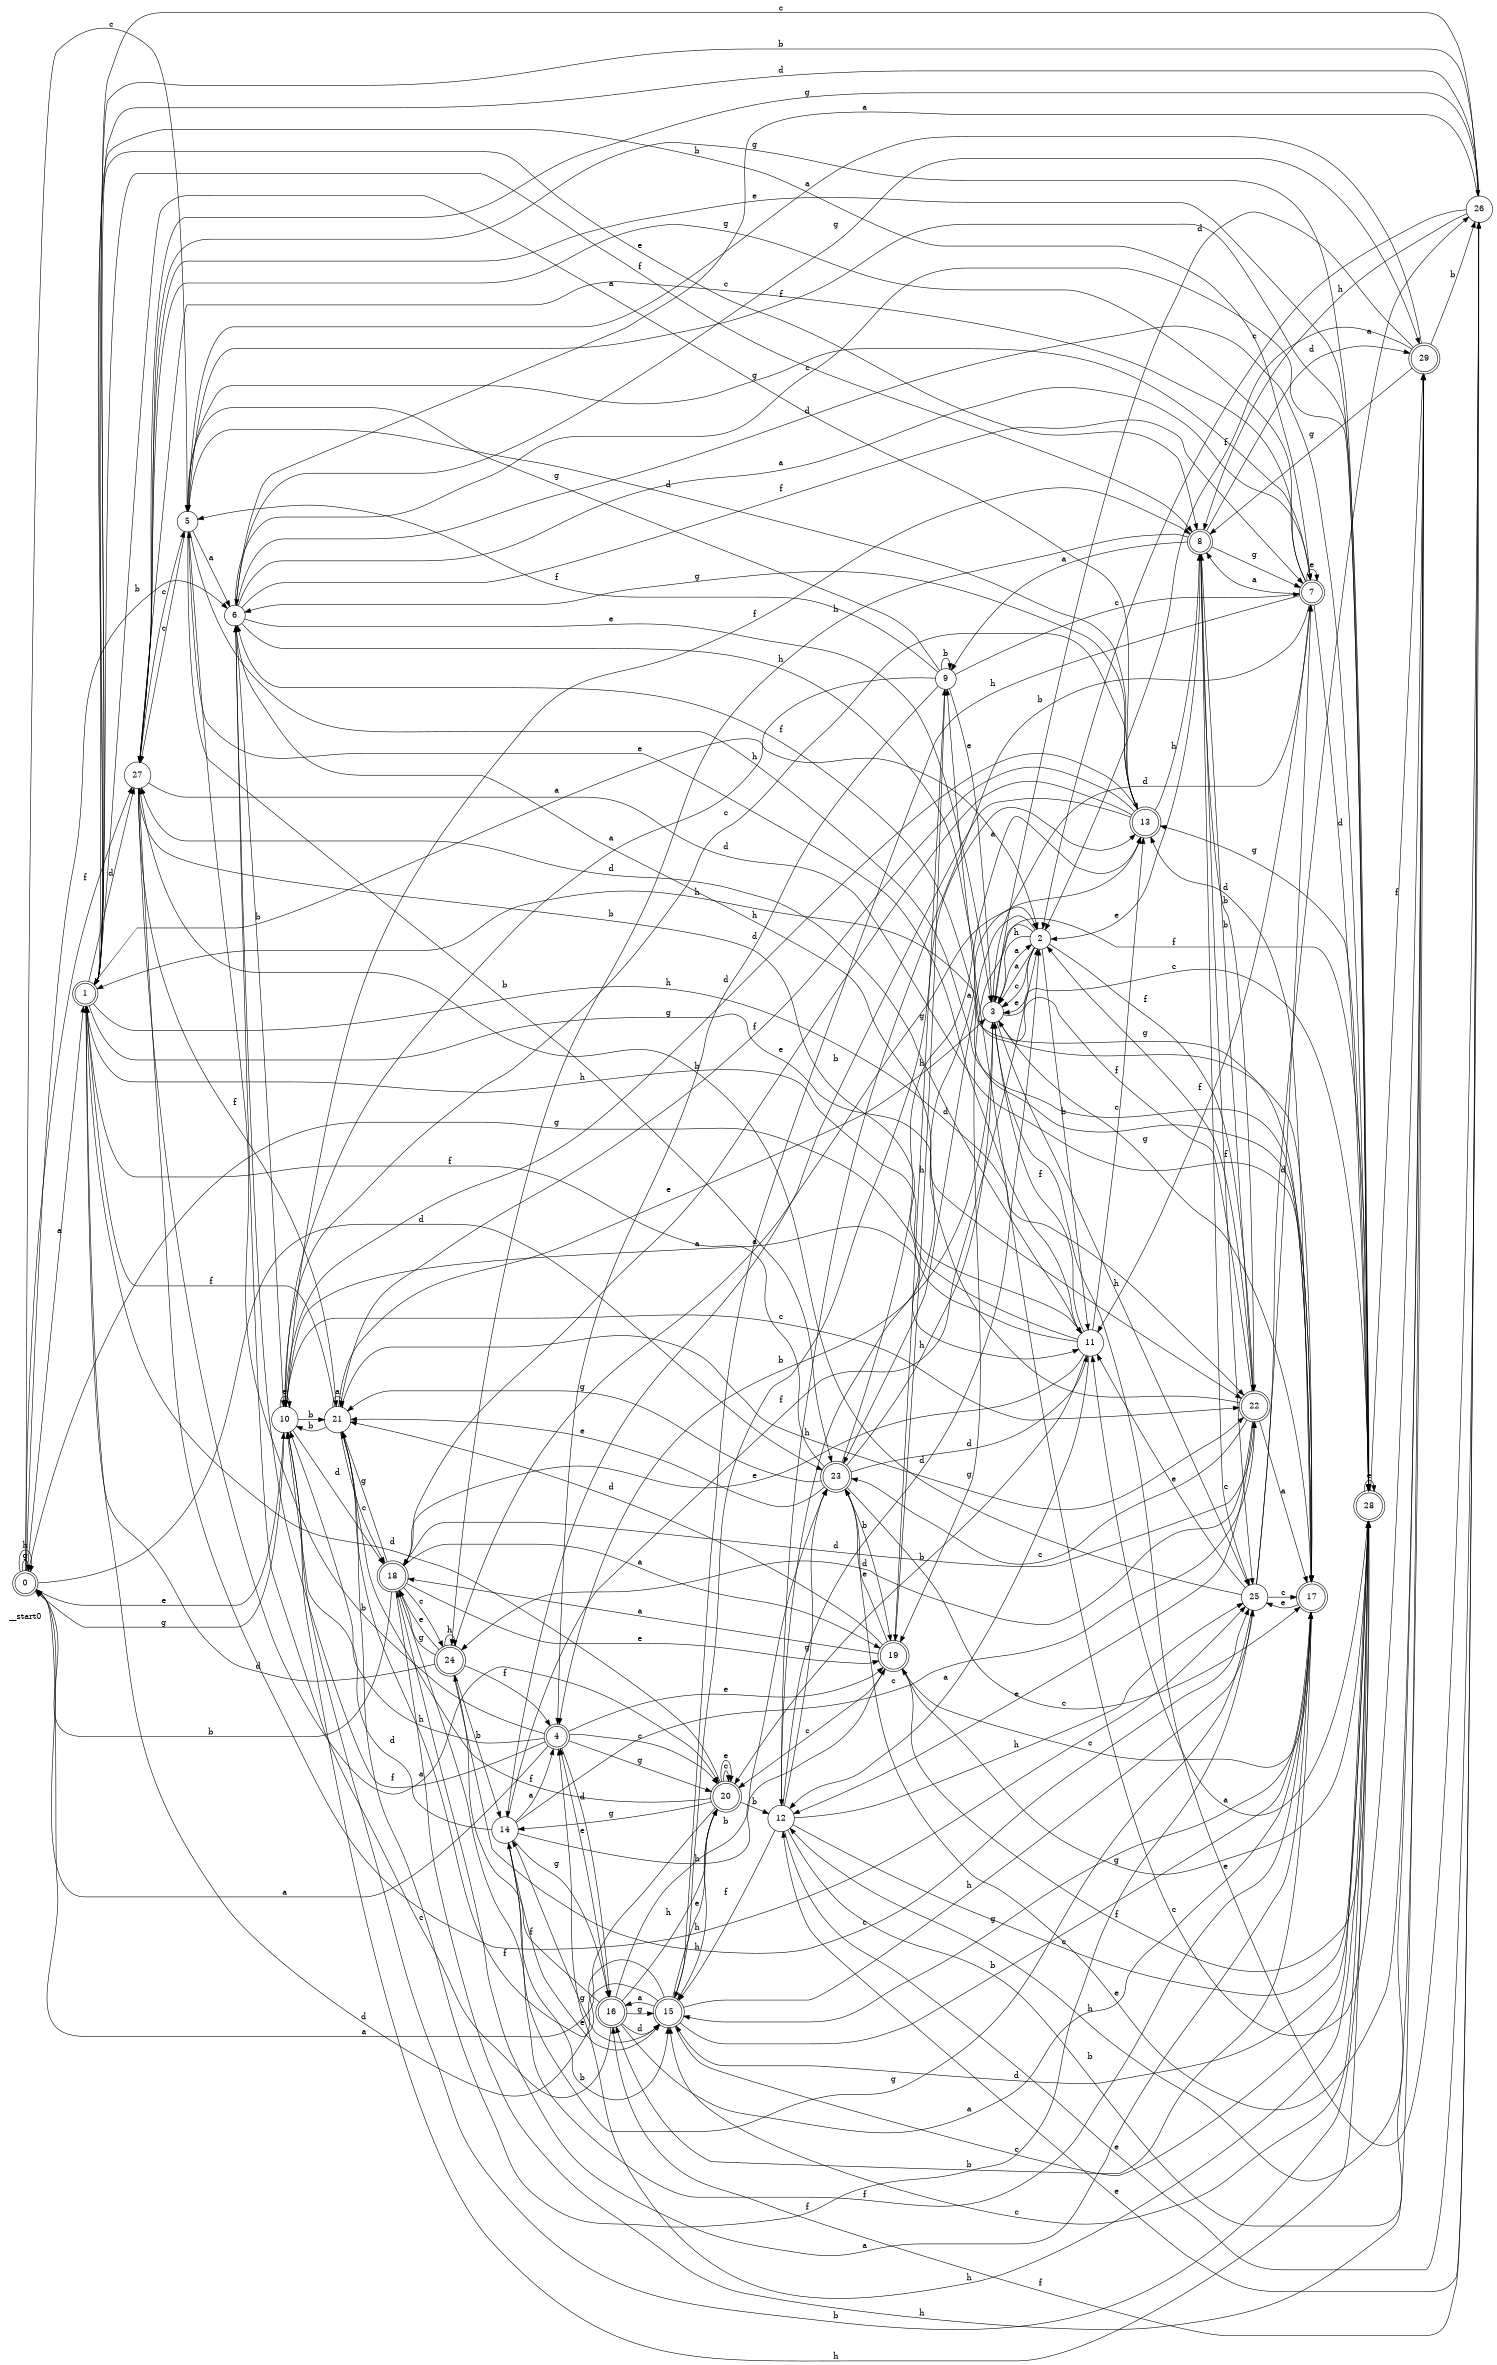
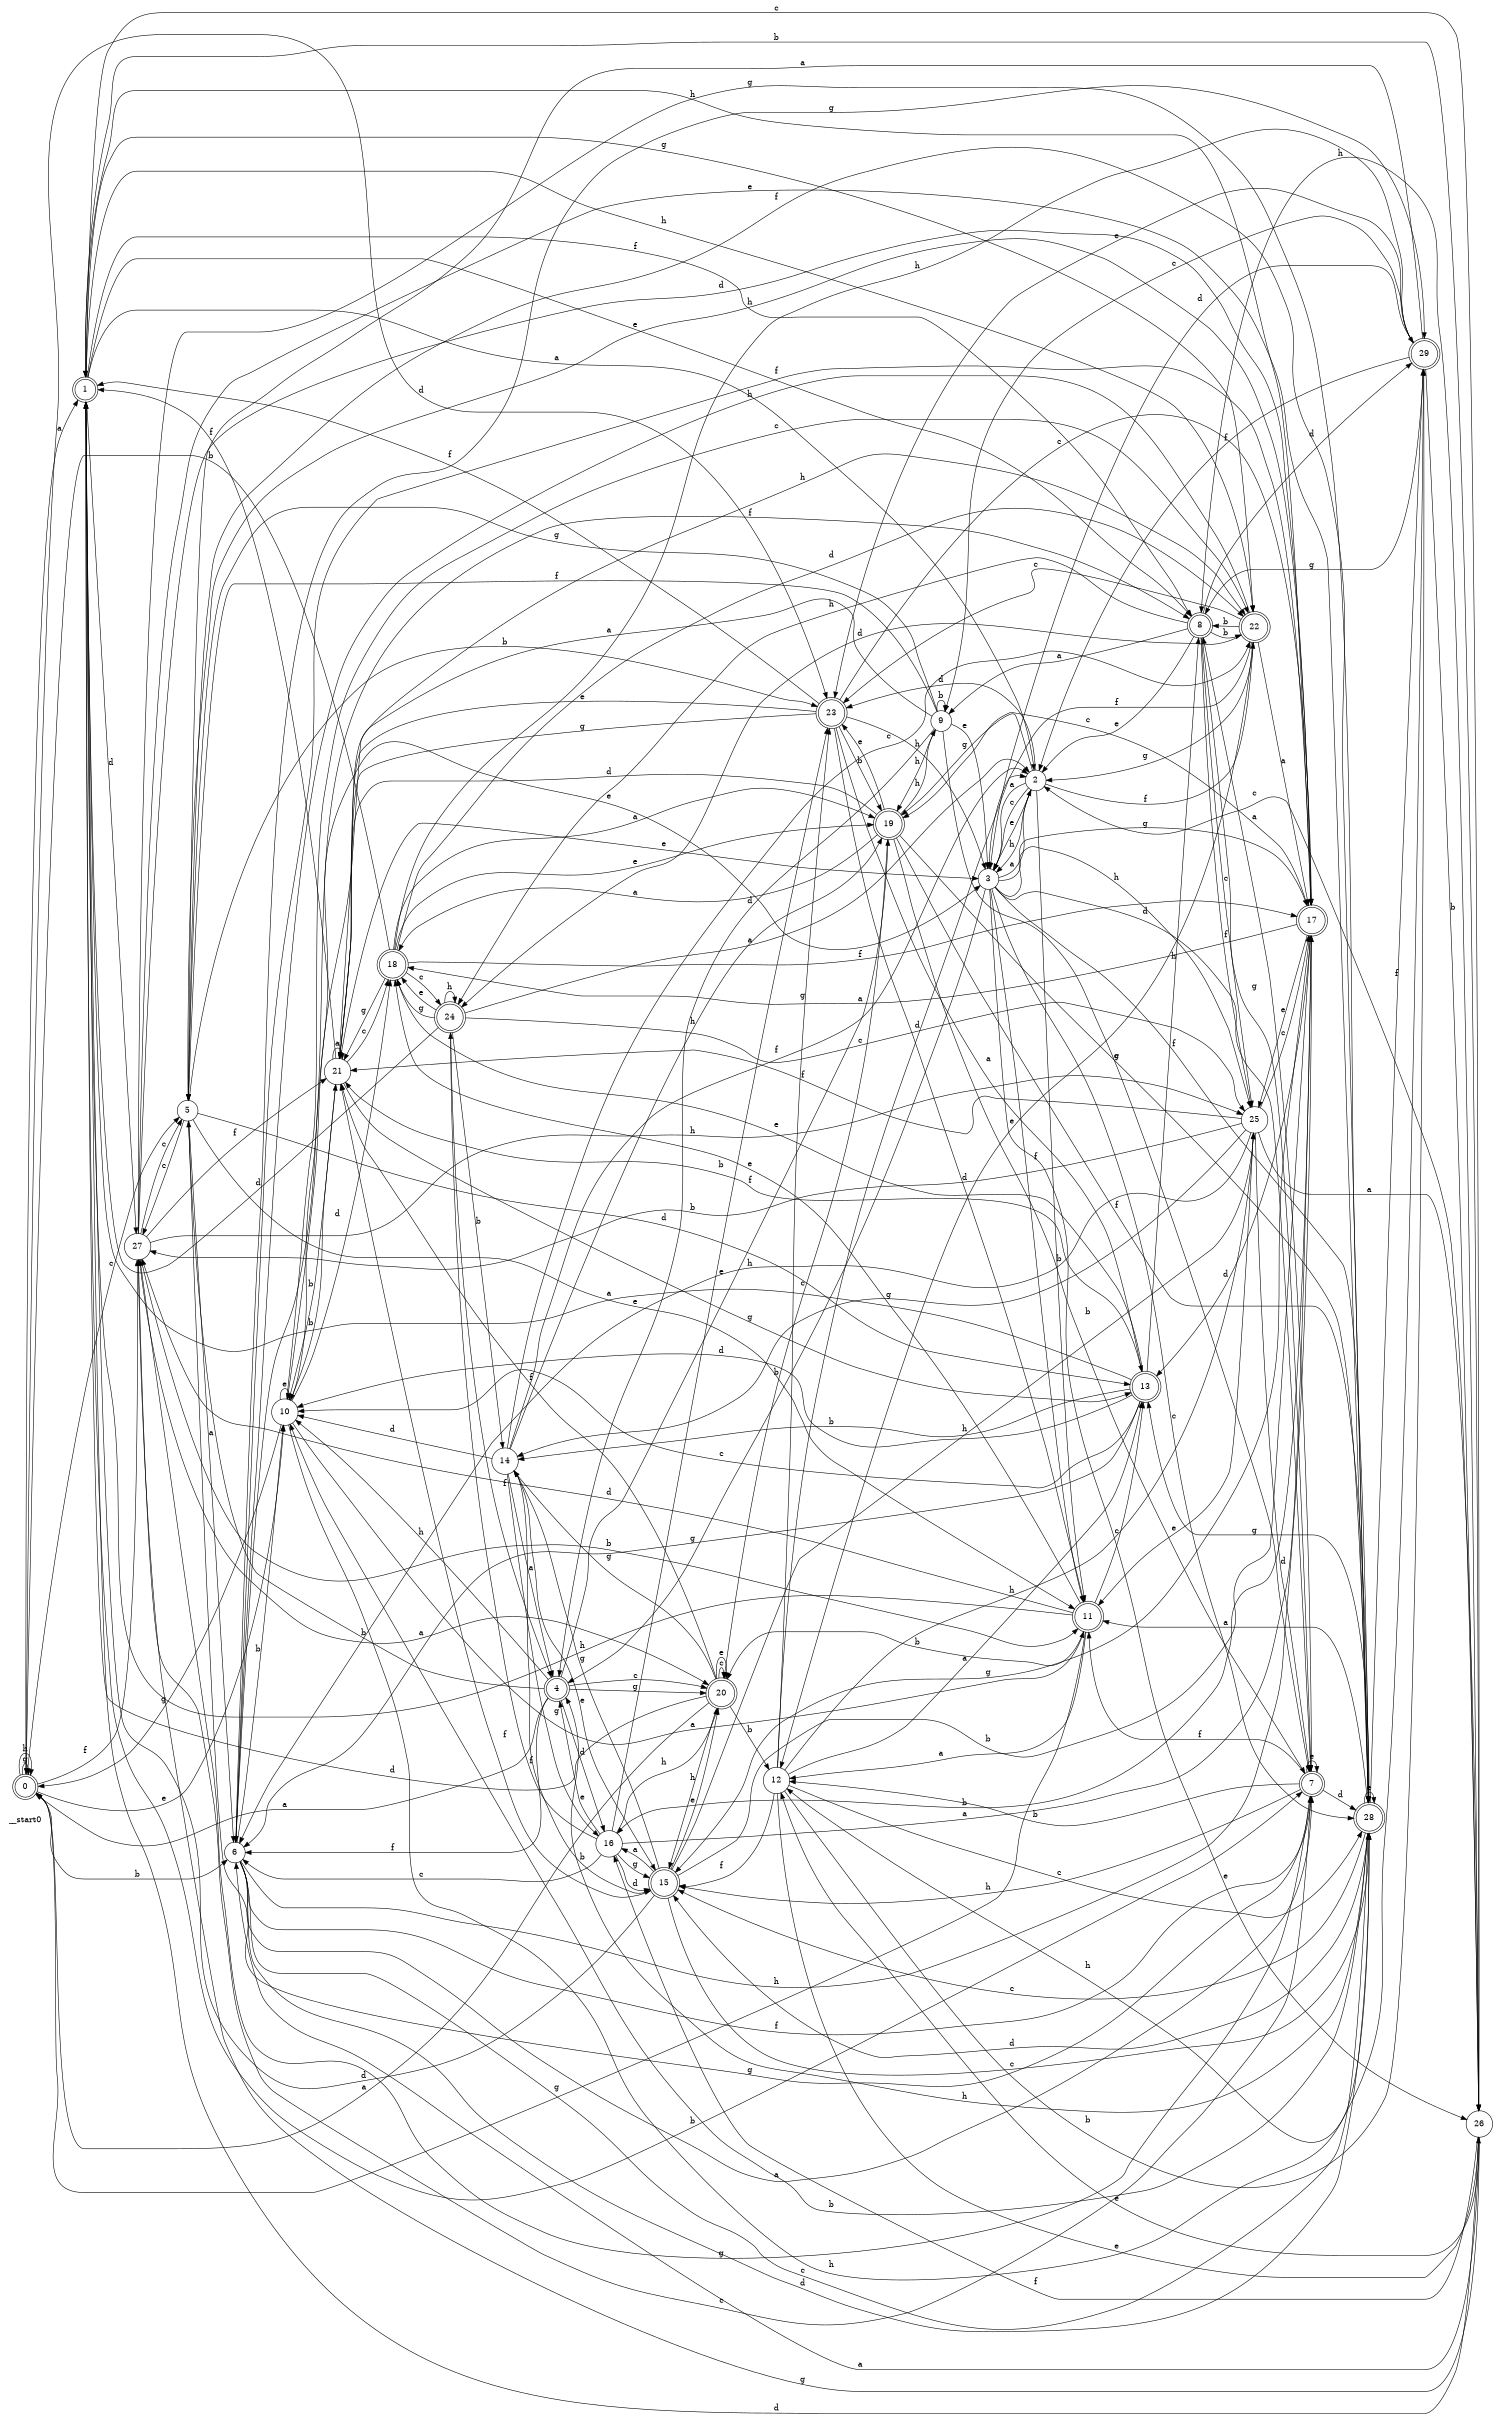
edge "11" -> "3": reversed
edge "15" -> "13": now "21" -> "13"
edge "25" -> "6": added, label "h"
edge "19" -> "7": added, label "b"
node "11": shape circle -> doublecircle
node "16": shape doublecircle -> circle
